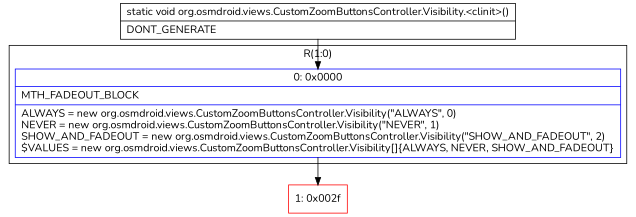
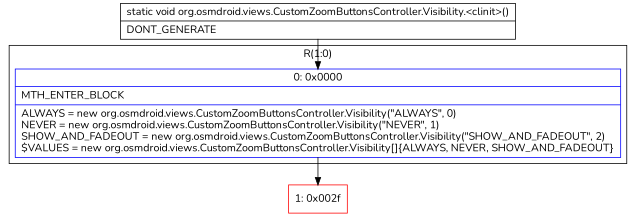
node "0: 0x0000": text "MTH_FADEOUT_BLOCK" -> "MTH_ENTER_BLOCK"
